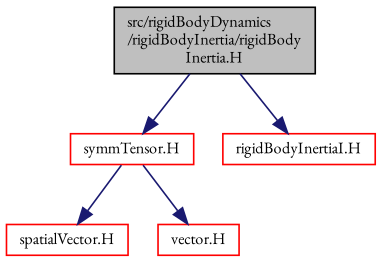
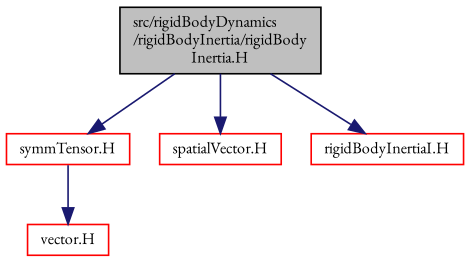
edge "symmTensor.H" -> "spatialVector.H": now "src/rigidBodyDynamics /rigidBodyInertia/rigidBody Inertia.H" -> "spatialVector.H"
